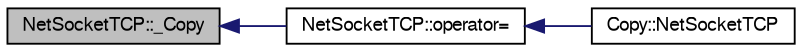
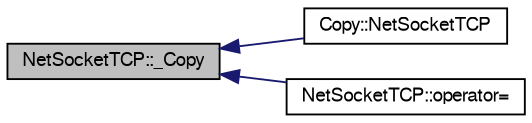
edge "Copy::NetSocketTCP" -> "NetSocketTCP::operator=": now "Copy::NetSocketTCP" -> "NetSocketTCP::_Copy"
